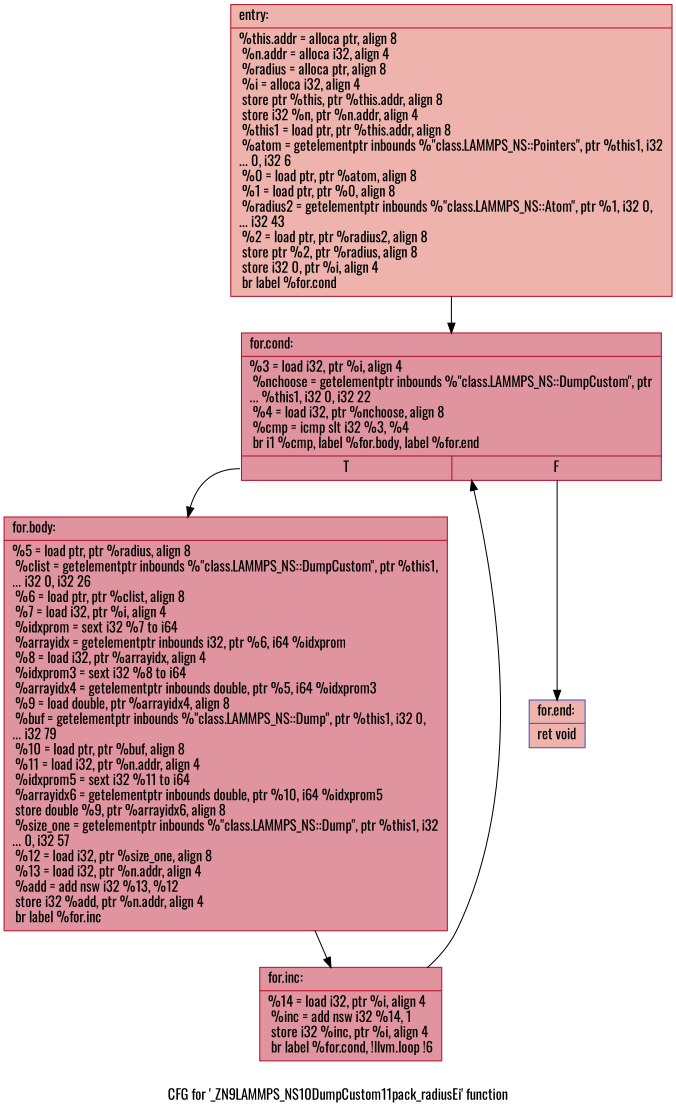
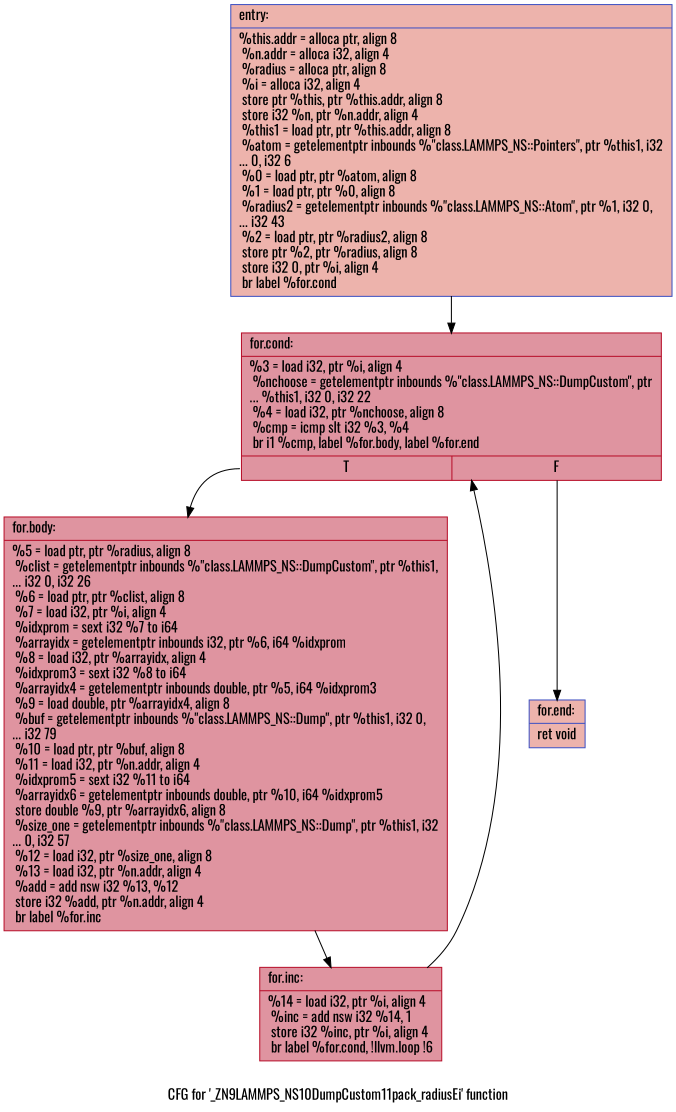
node "entry:": color #b70d28ff -> #3d50c3ff
